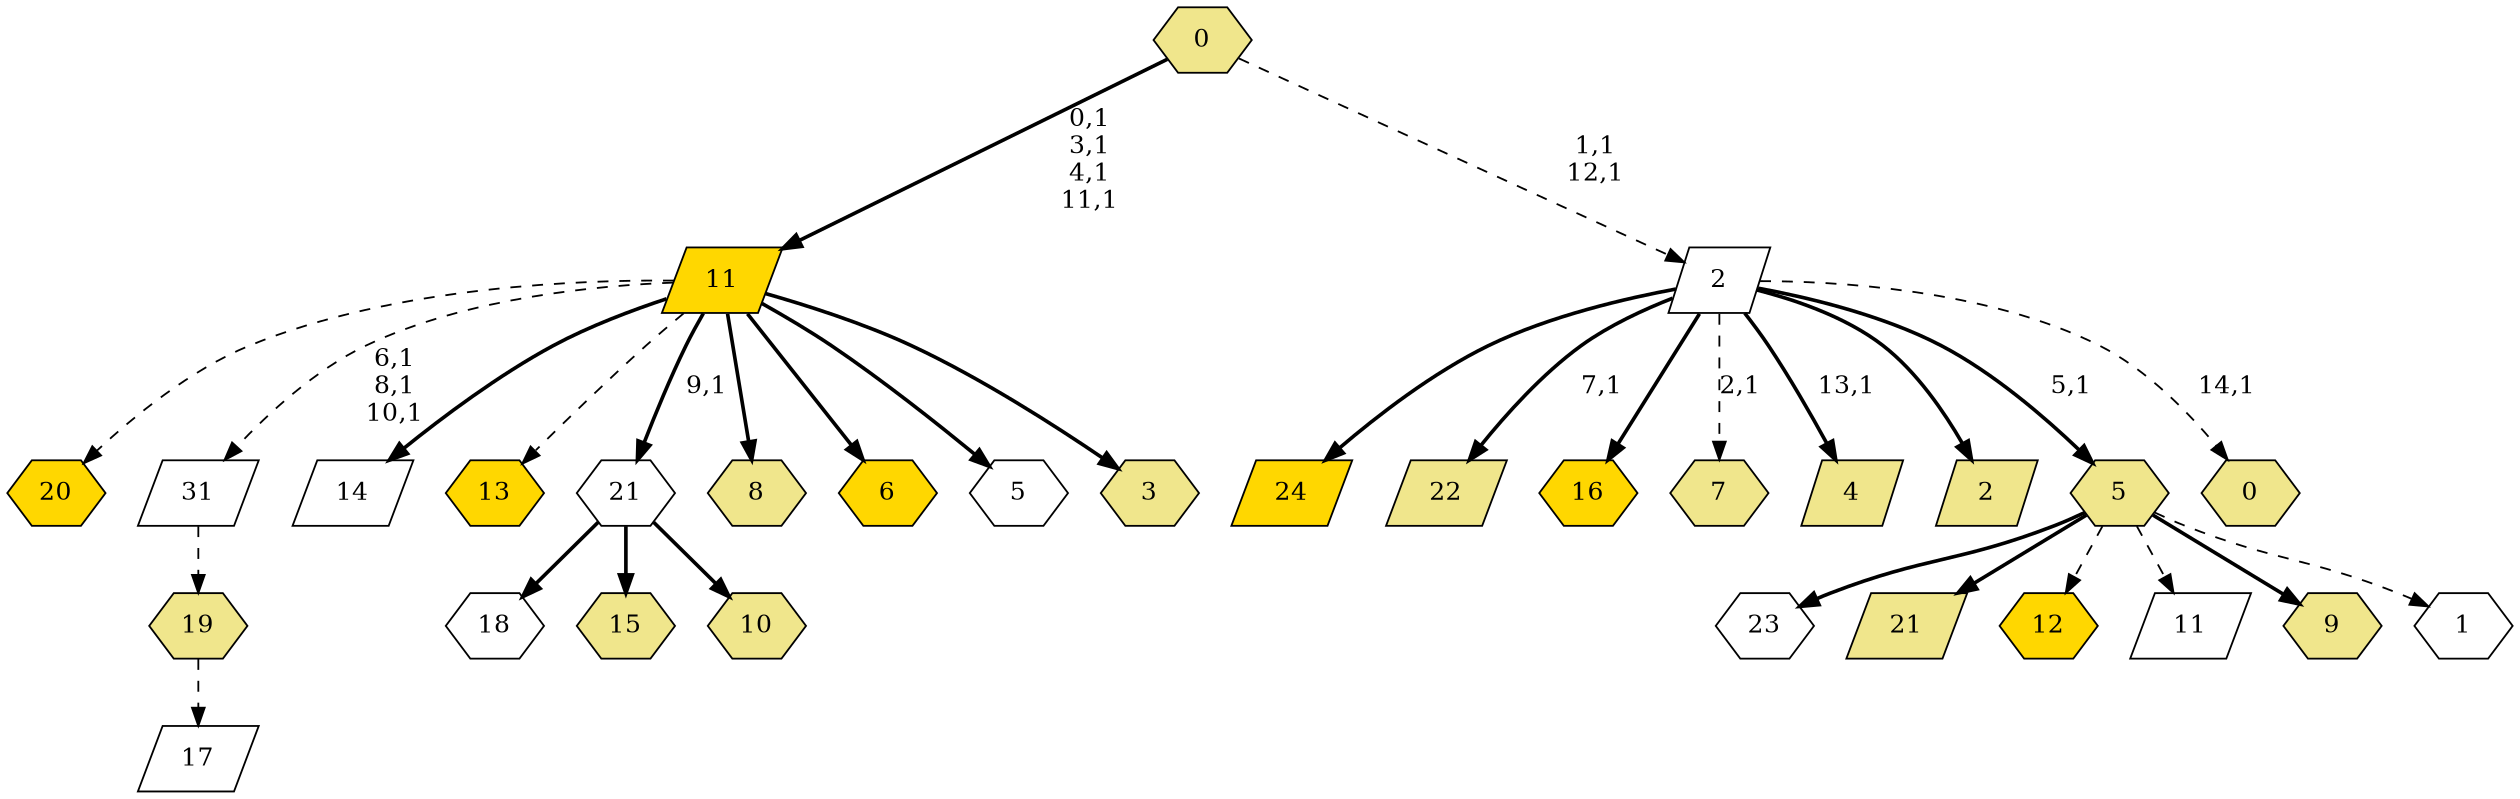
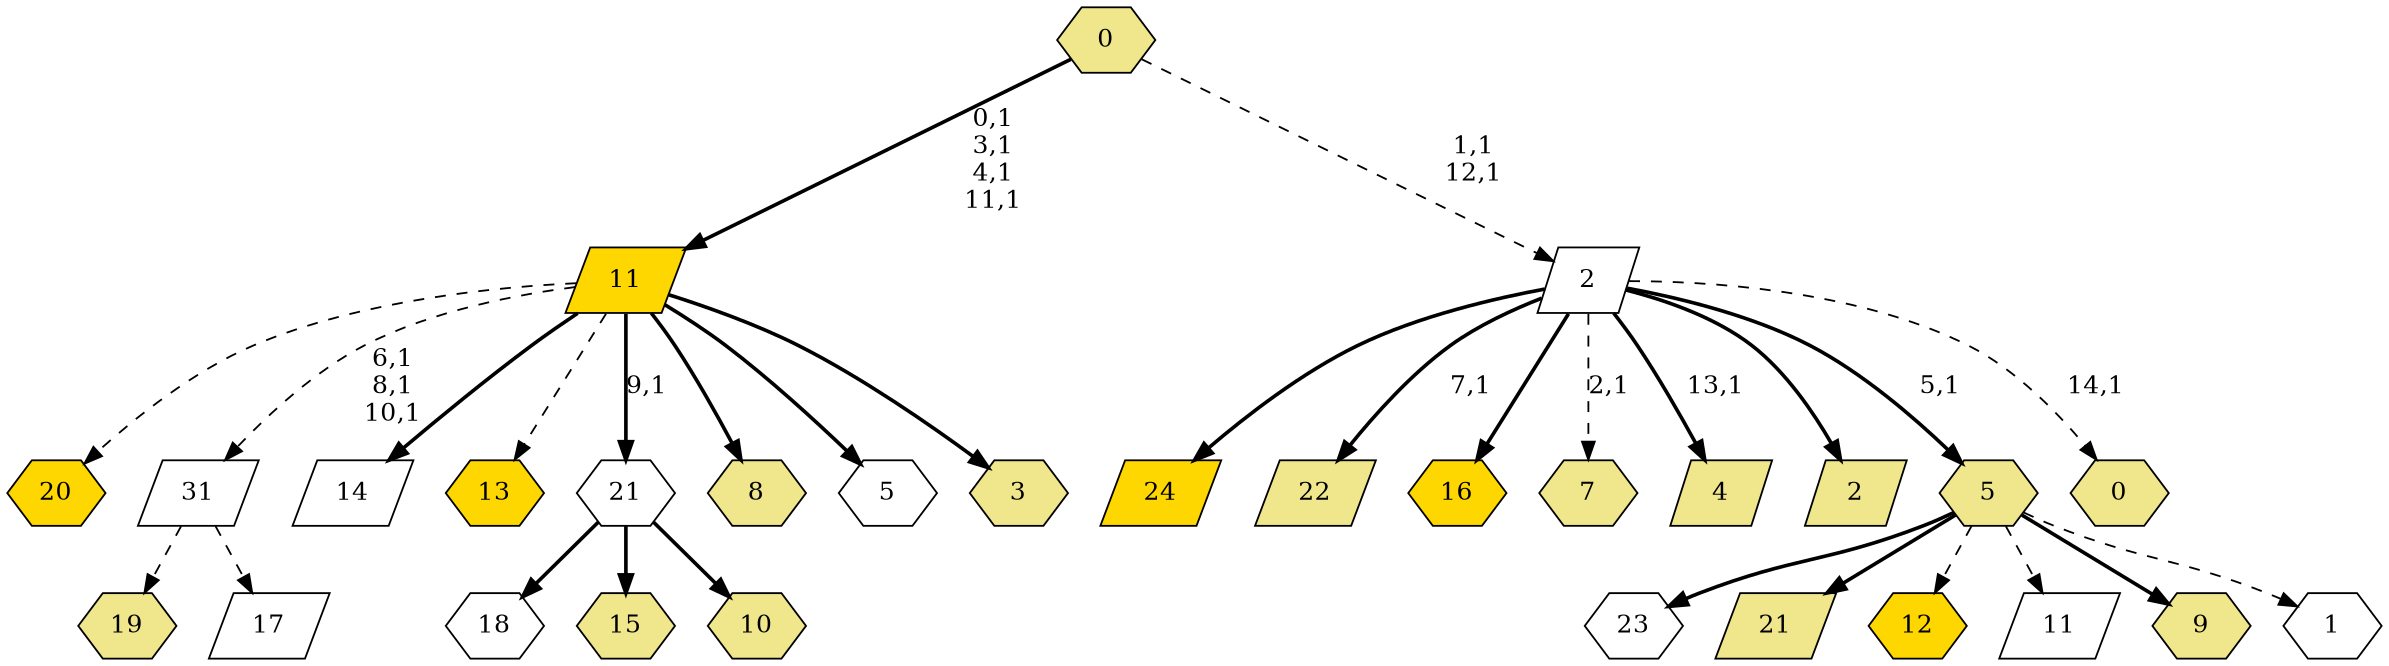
node "6": removed
edge "19" -> "17": now "31" -> "17"
